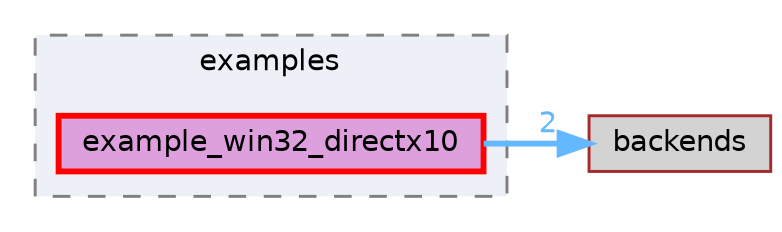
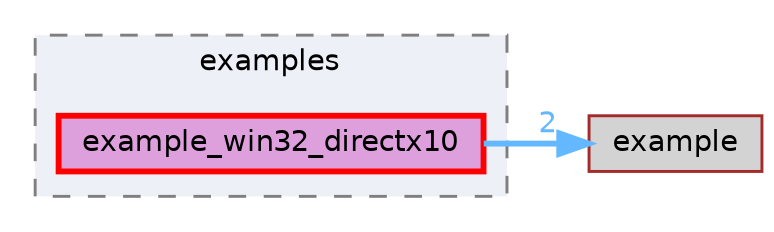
node "backends": label "backends" -> "example"
